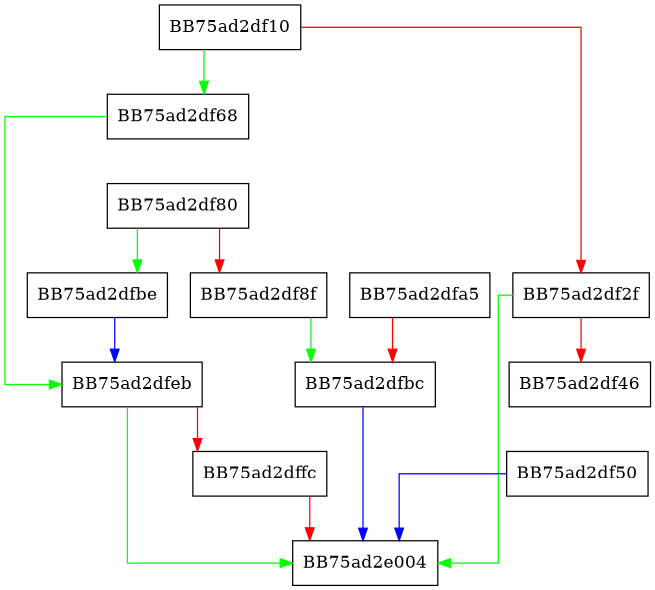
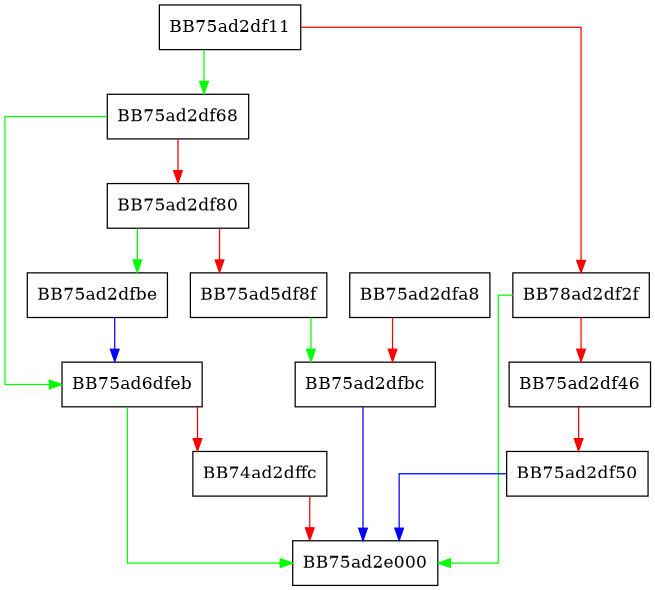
node "BB75ad2df10": label "BB75ad2df10" -> "BB75ad2df11"
edge "BB75ad2df68" -> "BB75ad2df80": added
node "BB75ad2df8f": label "BB75ad2df8f" -> "BB75ad5df8f"
node "BB75ad2dfa5": label "BB75ad2dfa5" -> "BB75ad2dfa8"
node "BB75ad2df2f": label "BB75ad2df2f" -> "BB78ad2df2f"
node "BB75ad2dfeb": label "BB75ad2dfeb" -> "BB75ad6dfeb"
edge "BB75ad2df46" -> "BB75ad2df50": added
node "BB75ad2dffc": label "BB75ad2dffc" -> "BB74ad2dffc"
node "BB75ad2e004": label "BB75ad2e004" -> "BB75ad2e000"
